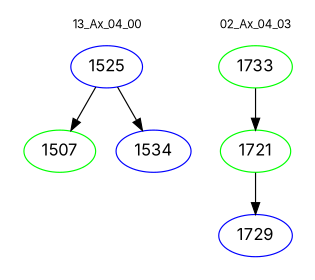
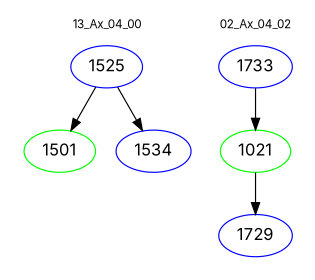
cluster "02_Ax_04_03": label "02_Ax_04_03" -> "02_Ax_04_02"
node "1733": color green -> blue
node "1507": label "1507" -> "1501"
node "1721": label "1721" -> "1021"
